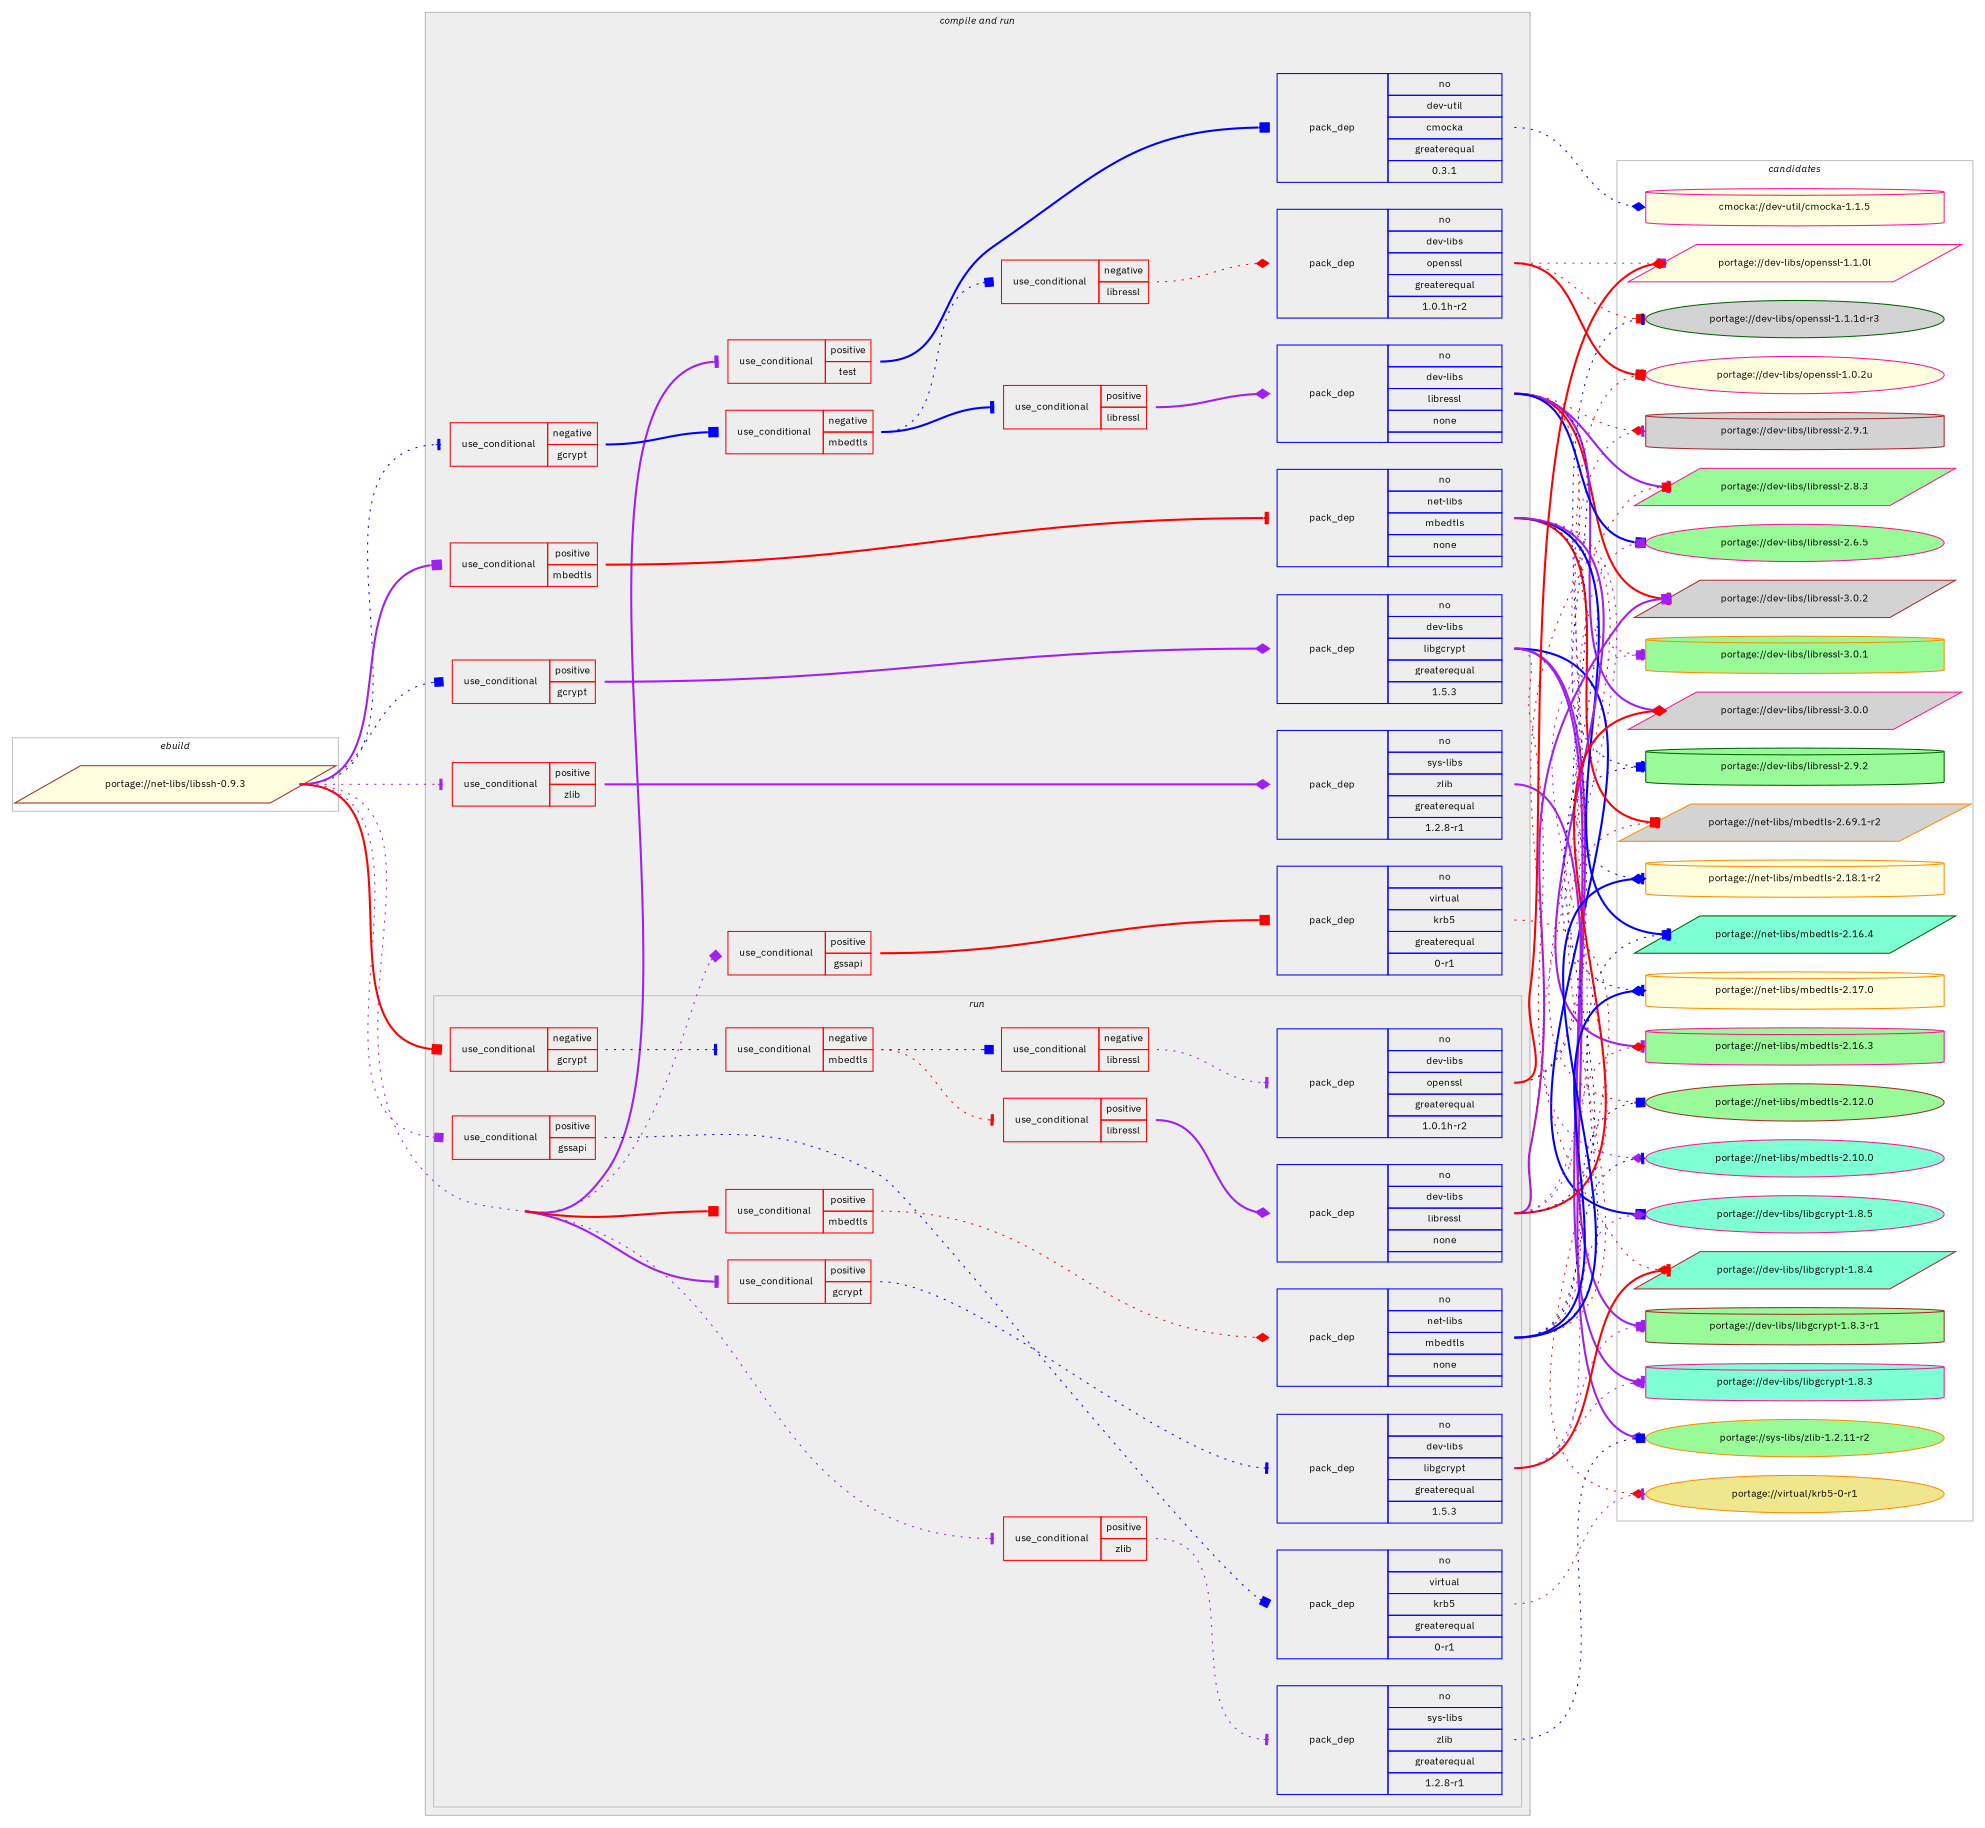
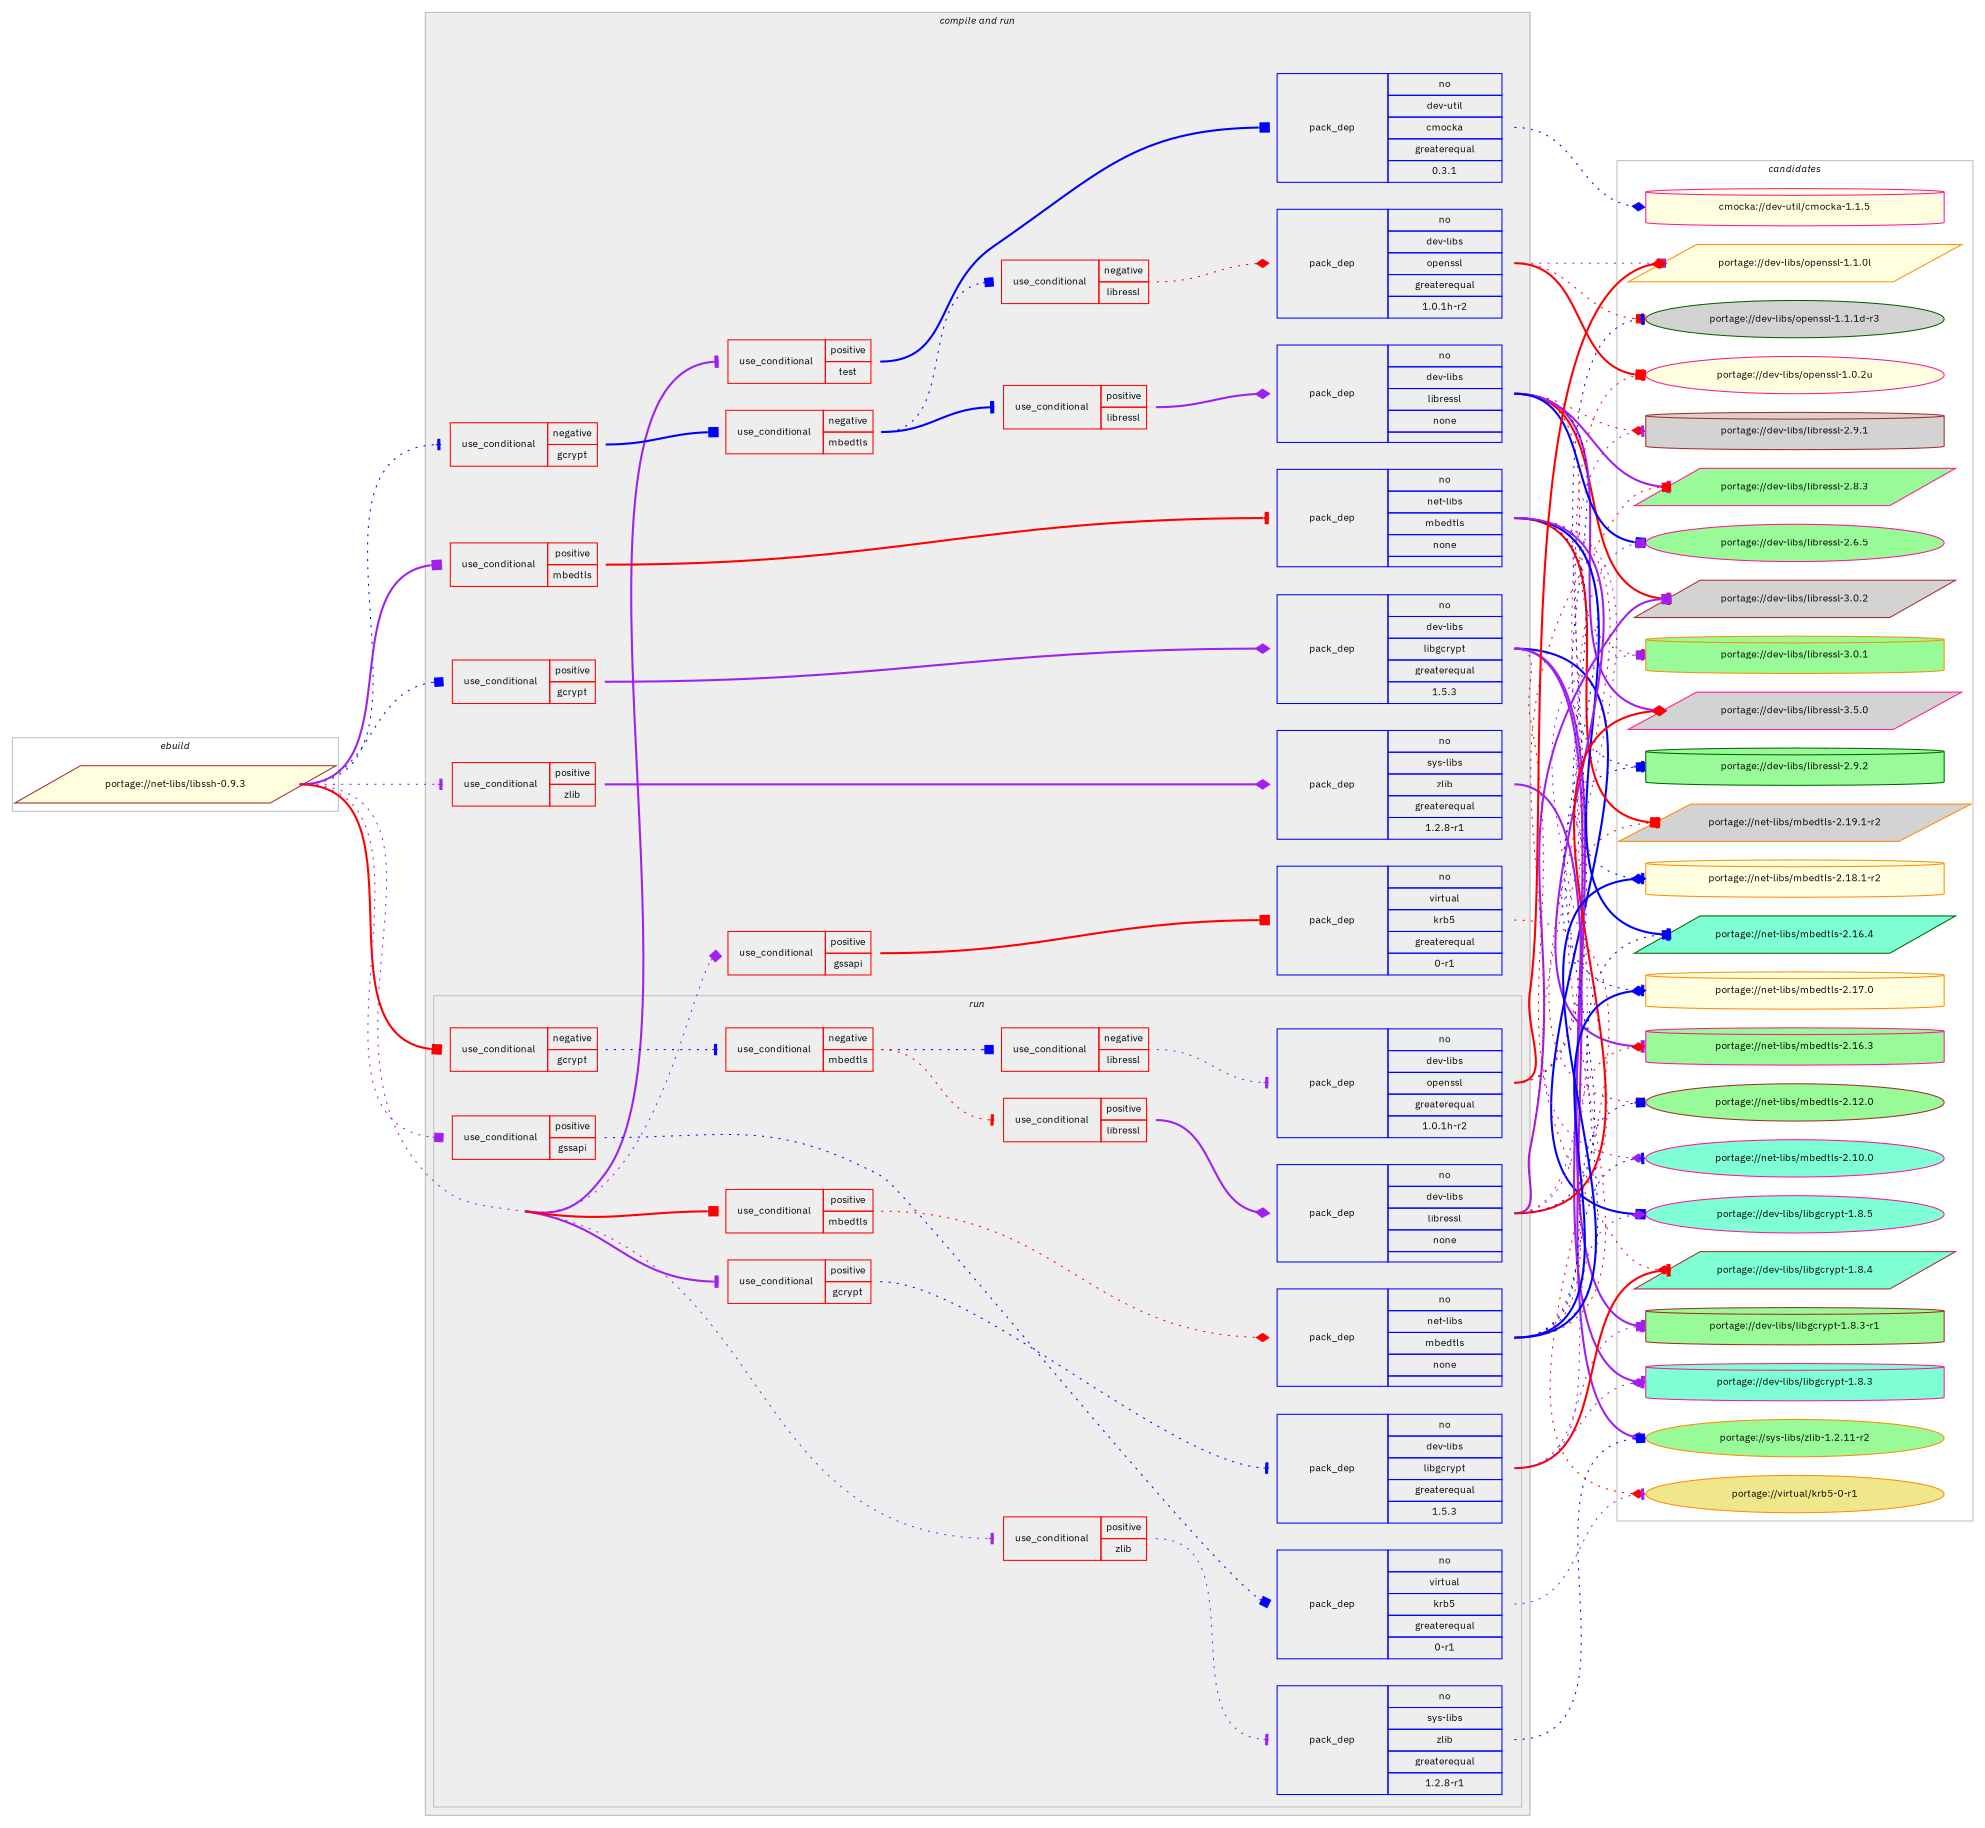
node "portage://dev-libs/openssl-1.1.0l": color deeppink -> darkorange
node "portage://dev-libs/libressl-3.0.0": label "portage://dev-libs/libressl-3.0.0" -> "portage://dev-libs/libressl-3.5.0"
node "portage://net-libs/mbedtls-2.69.1-r2": label "portage://net-libs/mbedtls-2.69.1-r2" -> "portage://net-libs/mbedtls-2.19.1-r2"
